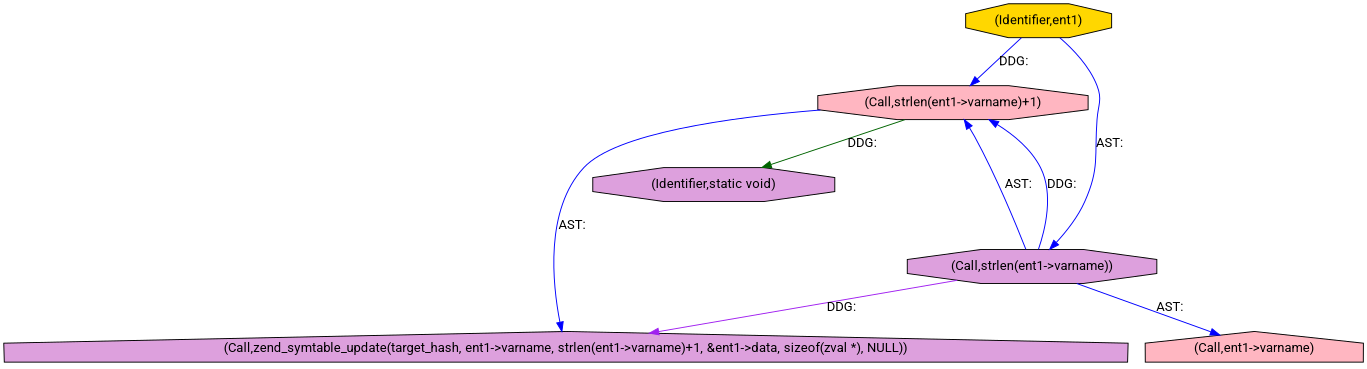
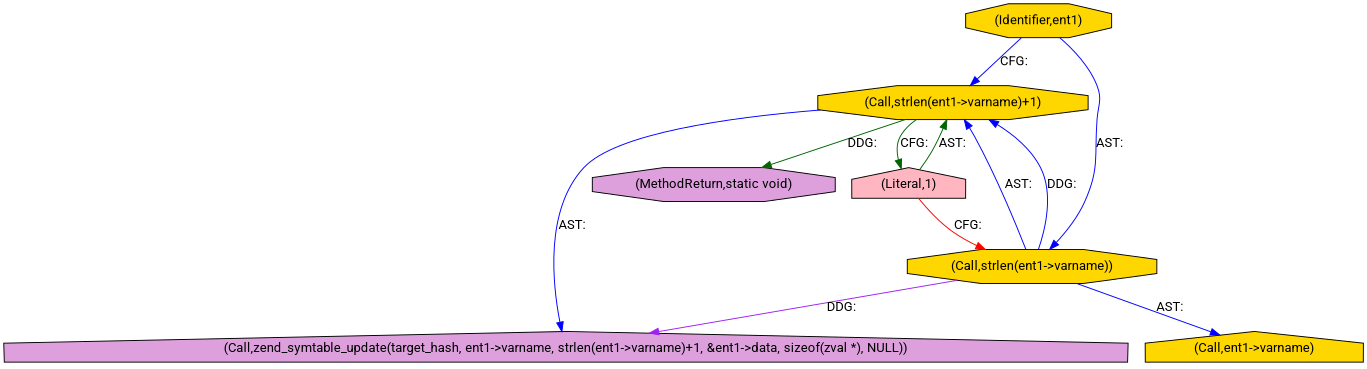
edge "(Identifier,ent1)" -> "(Call,strlen(ent1->varname)+1)": label "DDG: " -> "CFG: "
node "(Call,strlen(ent1->varname)+1)": fillcolor lightpink -> gold
node "(Identifier,static void)": label "(Identifier,static void)" -> "(MethodReturn,static void)"
node "(Literal,1)": added
node "(Call,strlen(ent1->varname))": fillcolor plum -> gold
node "(Call,ent1->varname)": fillcolor lightpink -> gold
